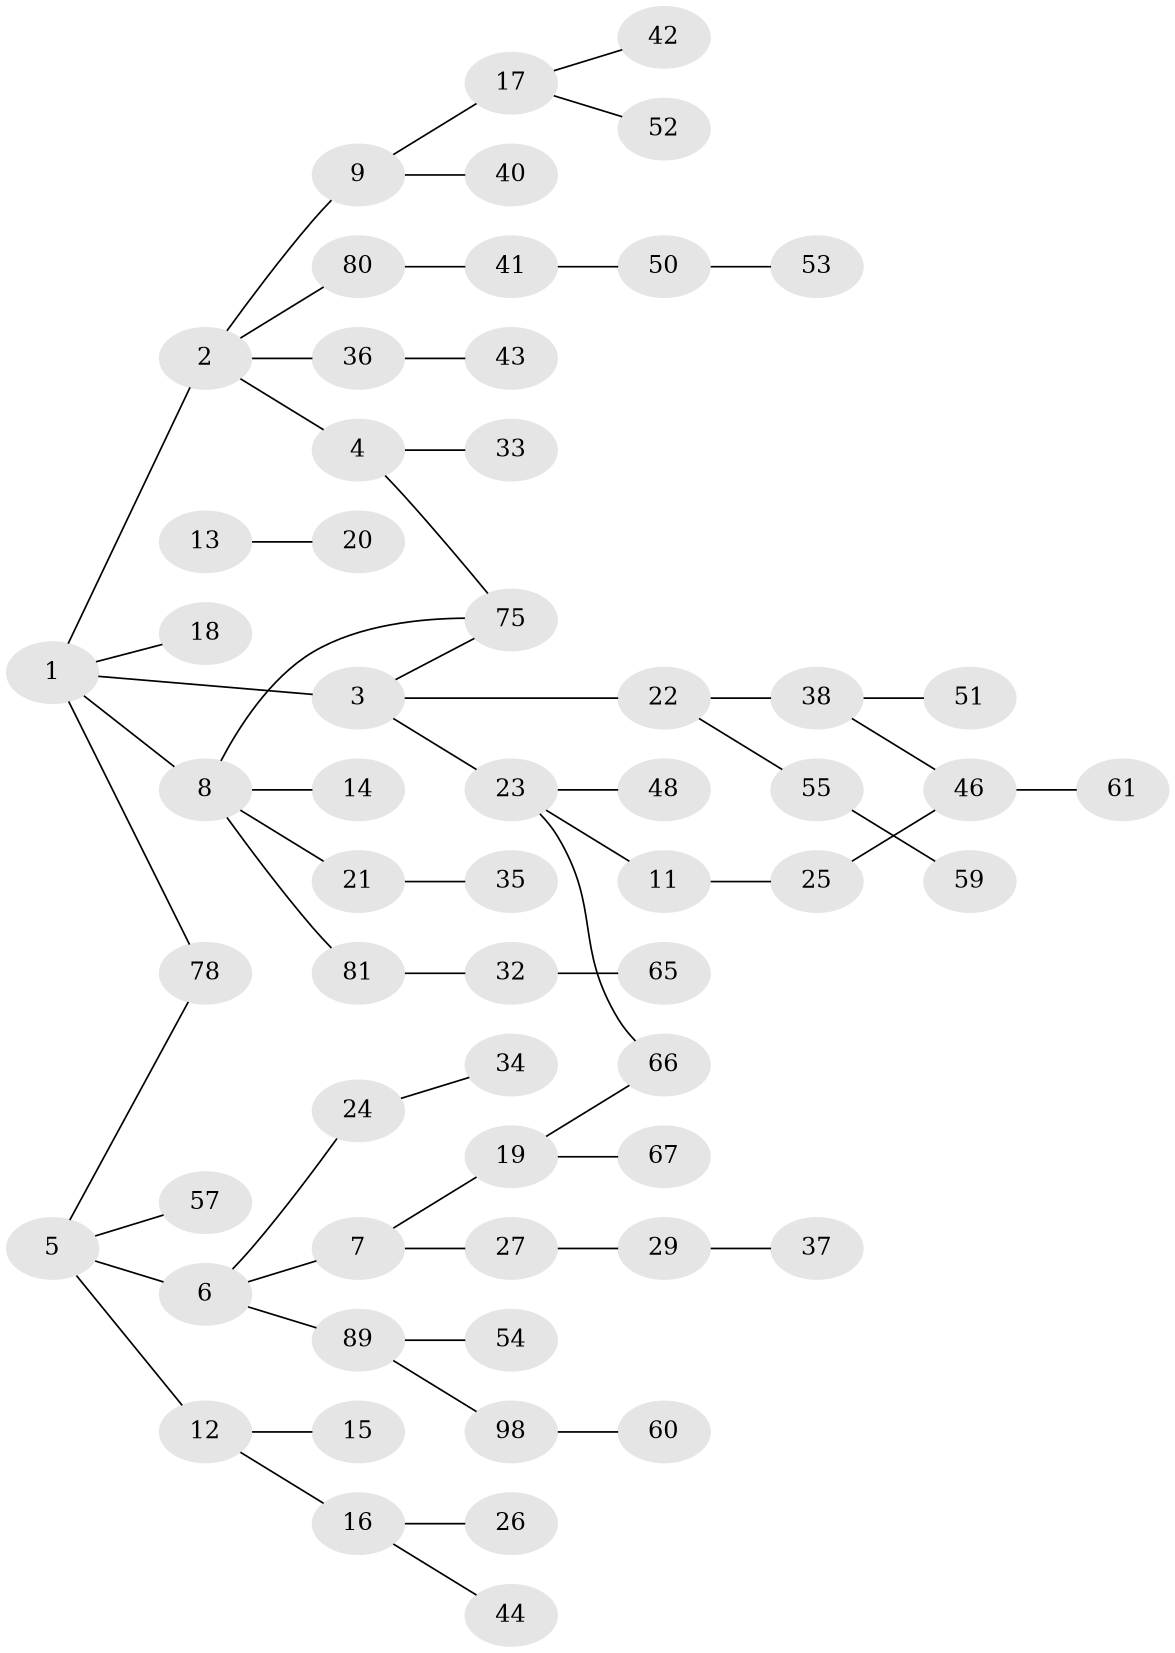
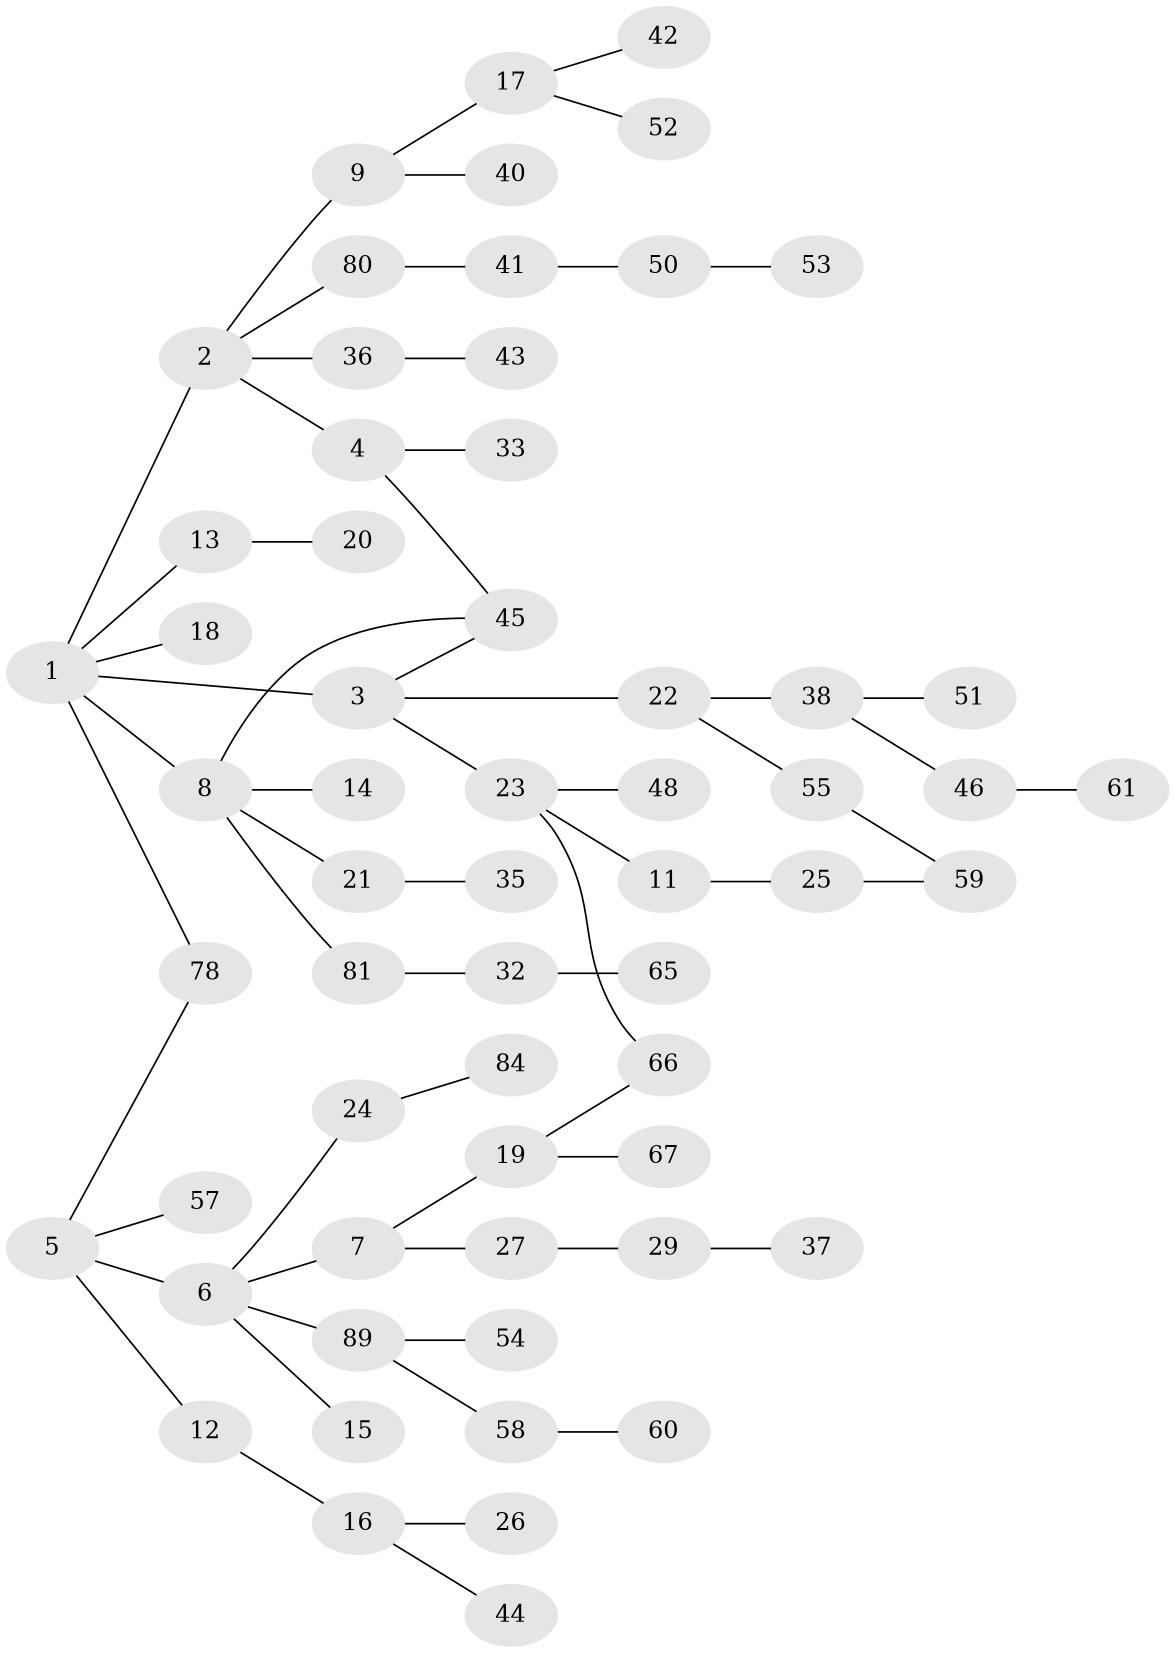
edge "13" -- "1": added
node "75": label "75" -> "45"
edge "46" -- "25": now "59" -- "25"
node "34": label "34" -> "84"
edge "12" -- "15": now "6" -- "15"
node "98": label "98" -> "58"
